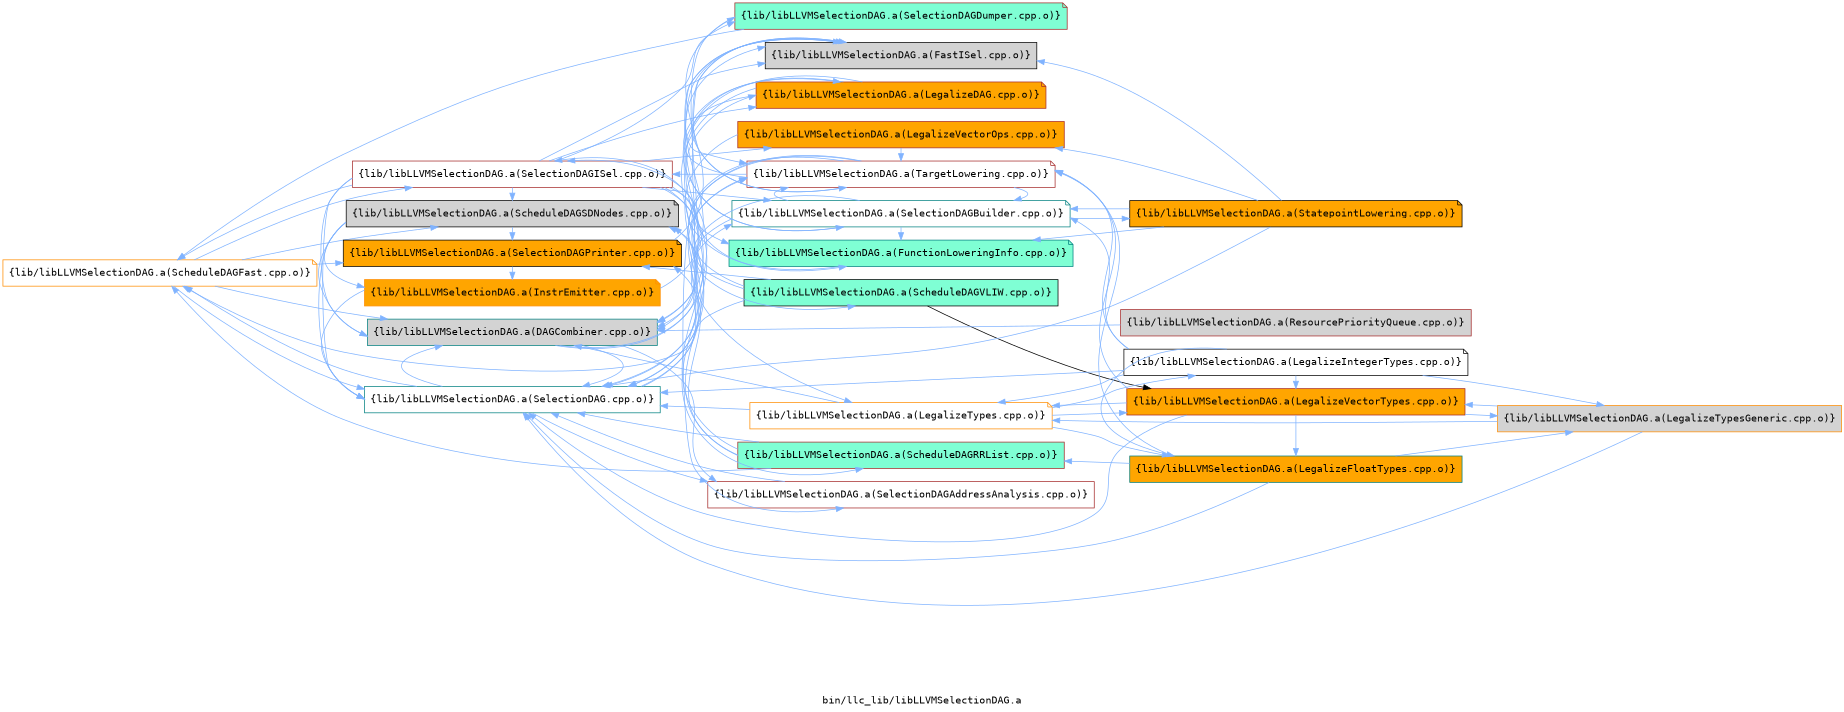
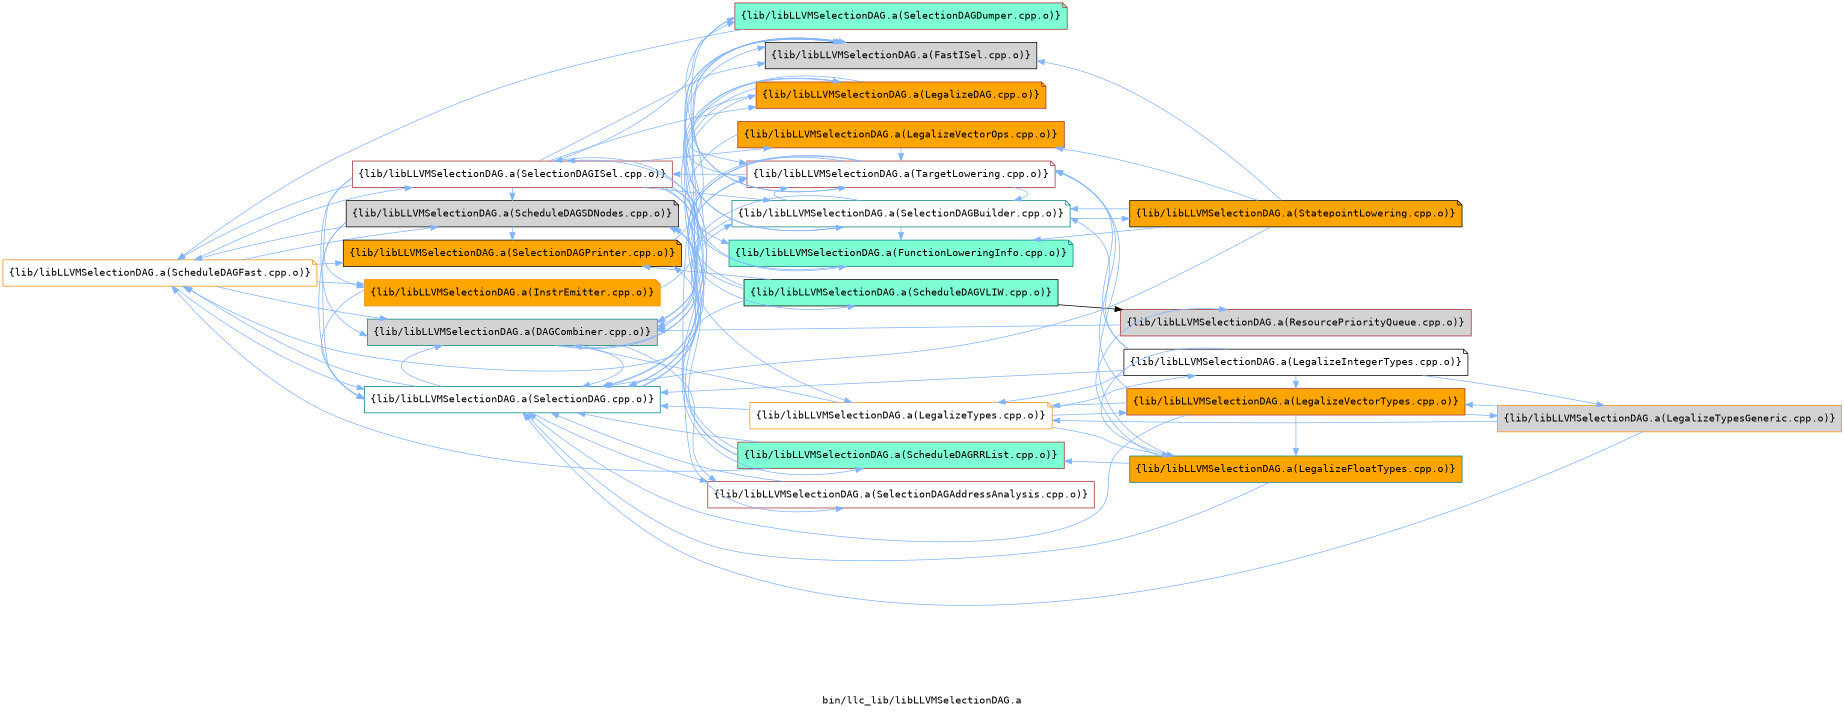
edge "{lib/libLLVMSelectionDAG.a(SelectionDAGPrinter.cpp.o)}" -> "{lib/libLLVMSelectionDAG.a(InstrEmitter.cpp.o)}": now "{lib/libLLVMSelectionDAG.a(ScheduleDAGFast.cpp.o)}" -> "{lib/libLLVMSelectionDAG.a(InstrEmitter.cpp.o)}"
edge "{lib/libLLVMSelectionDAG.a(ScheduleDAGSDNodes.cpp.o)}" -> "{lib/libLLVMSelectionDAG.a(DAGCombiner.cpp.o)}": now "{lib/libLLVMSelectionDAG.a(ScheduleDAGSDNodes.cpp.o)}" -> "{lib/libLLVMSelectionDAG.a(ScheduleDAGFast.cpp.o)}"
edge "{lib/libLLVMSelectionDAG.a(ScheduleDAGVLIW.cpp.o)}" -> "{lib/libLLVMSelectionDAG.a(LegalizeVectorTypes.cpp.o)}": now "{lib/libLLVMSelectionDAG.a(ScheduleDAGVLIW.cpp.o)}" -> "{lib/libLLVMSelectionDAG.a(ResourcePriorityQueue.cpp.o)}"
edge "{lib/libLLVMSelectionDAG.a(LegalizeFloatTypes.cpp.o)}" -> "{lib/libLLVMSelectionDAG.a(LegalizeTypesGeneric.cpp.o)}": now "{lib/libLLVMSelectionDAG.a(LegalizeFloatTypes.cpp.o)}" -> "{lib/libLLVMSelectionDAG.a(ResourcePriorityQueue.cpp.o)}"
